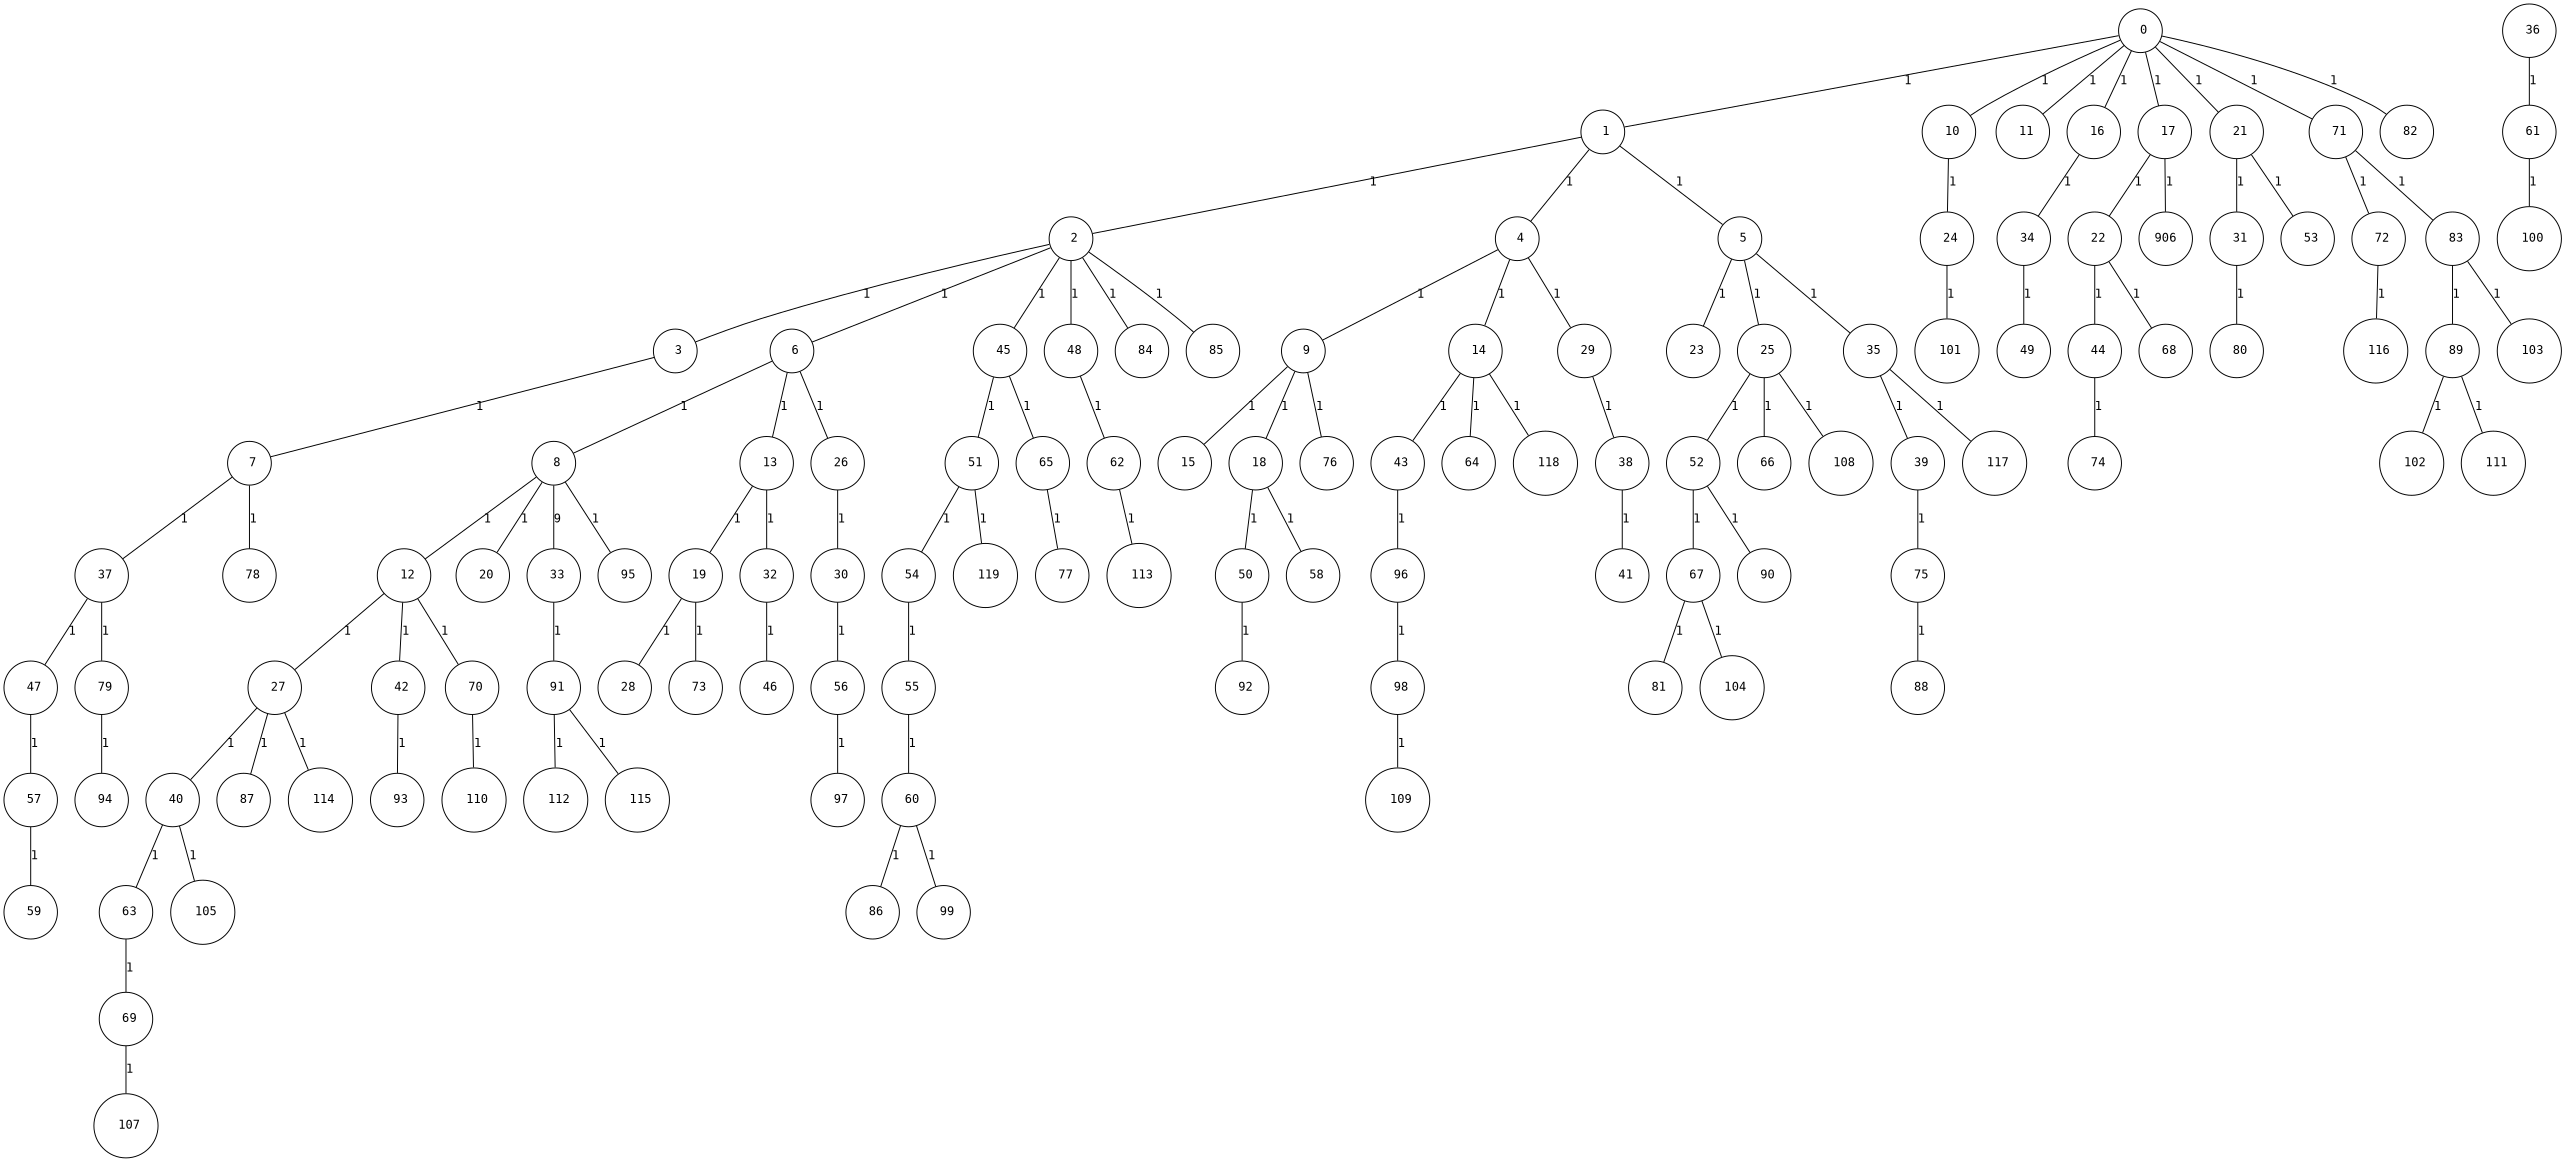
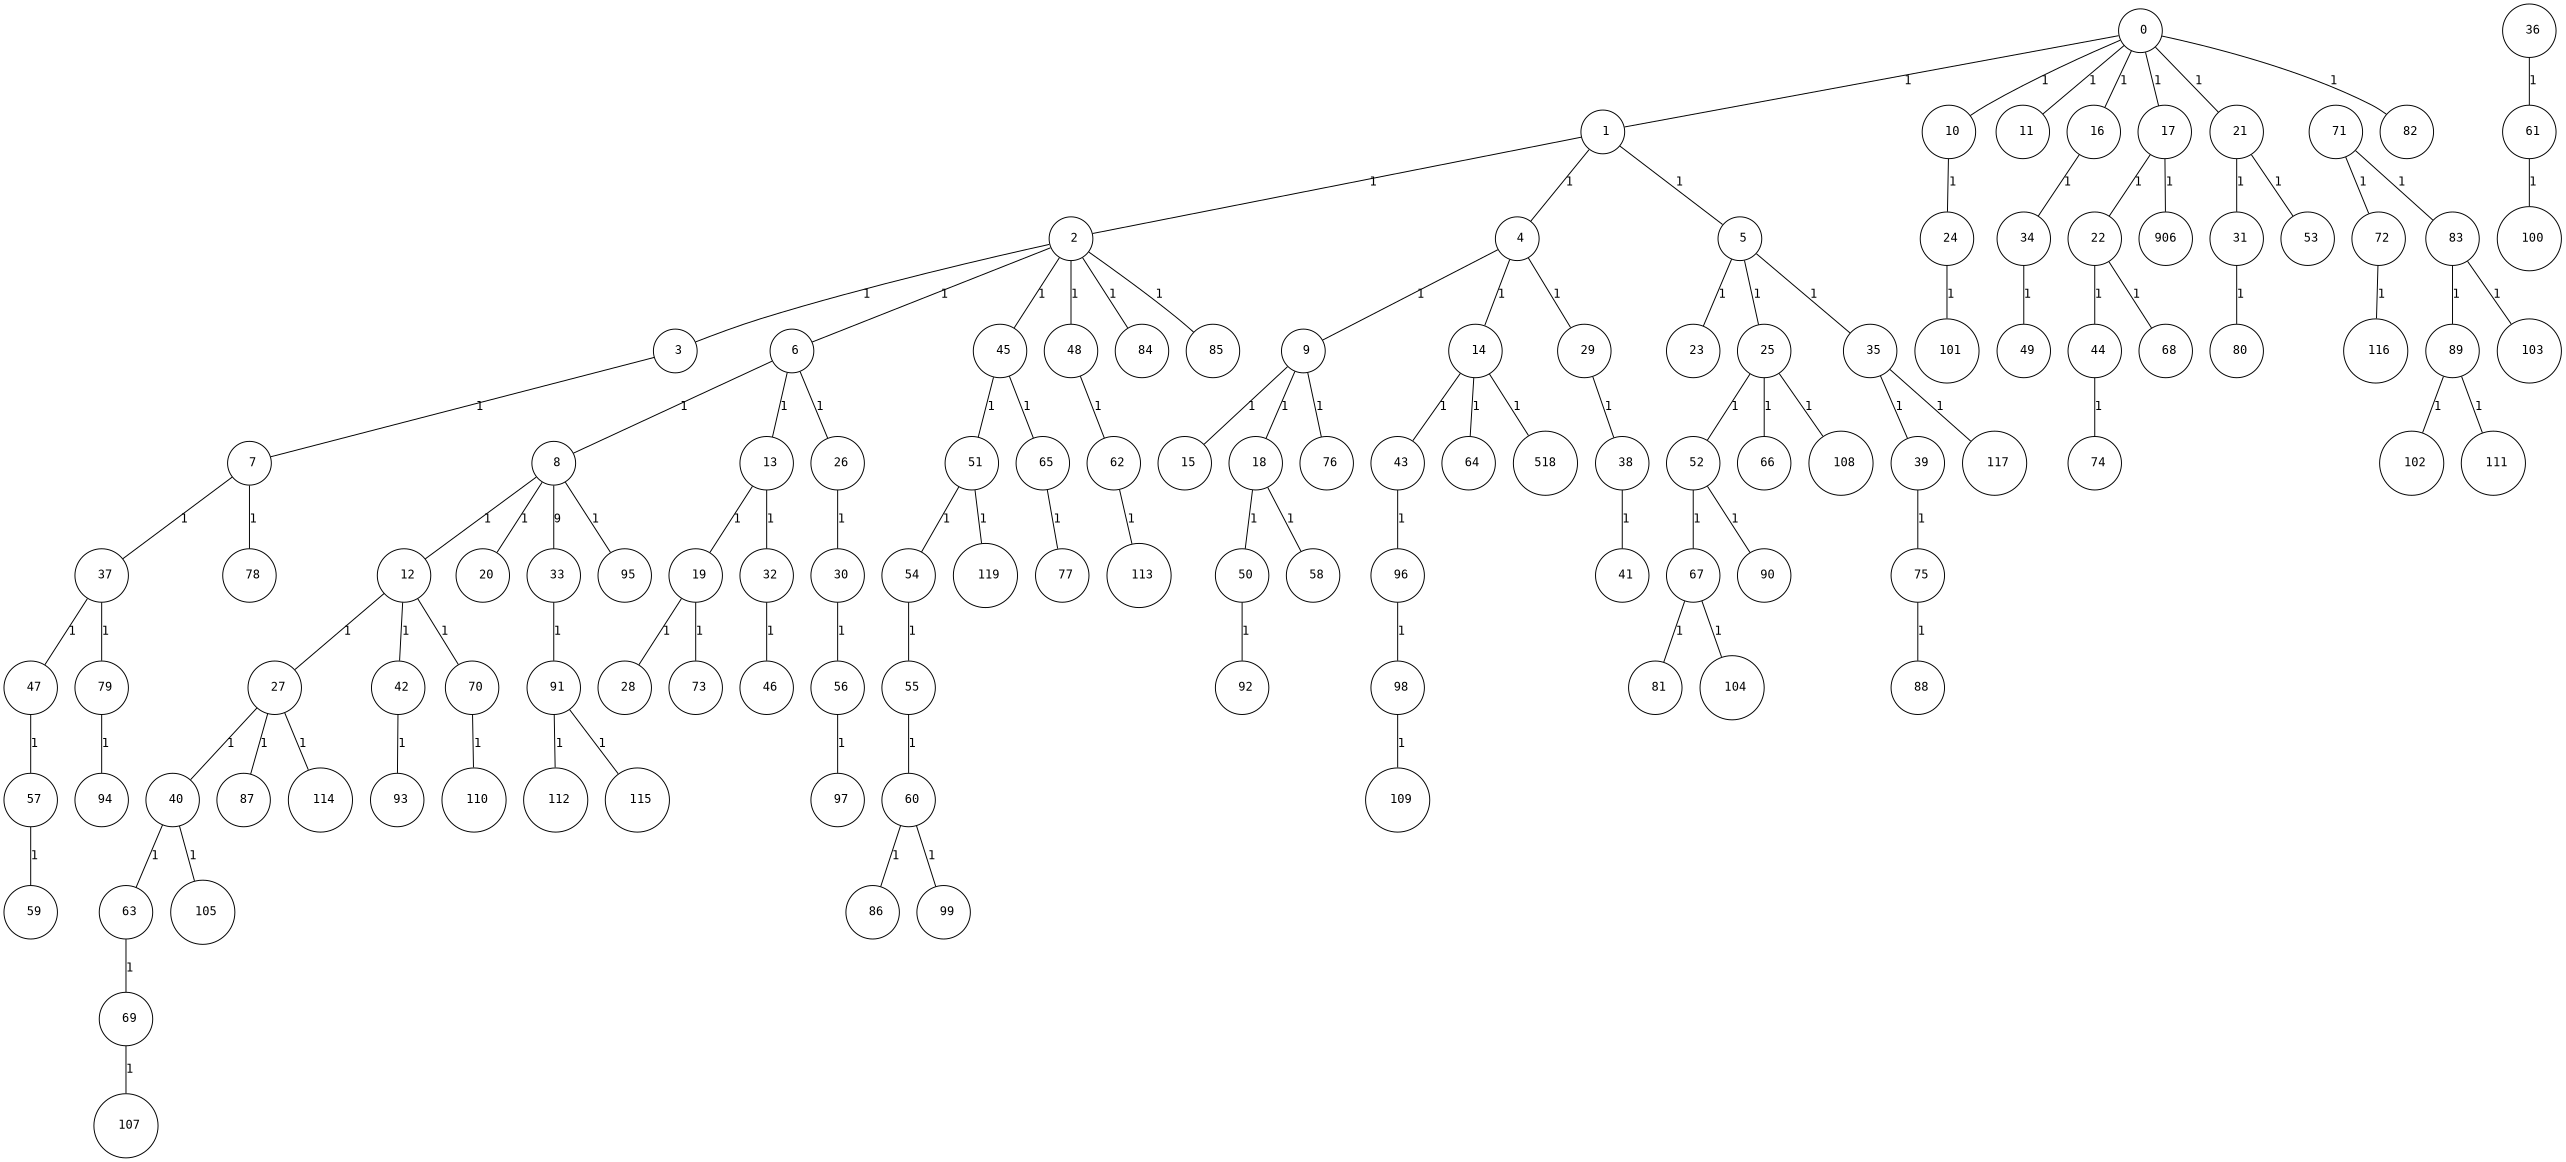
edge "0" -- "71": removed, label "1"
node "118": label "118" -> "518"
